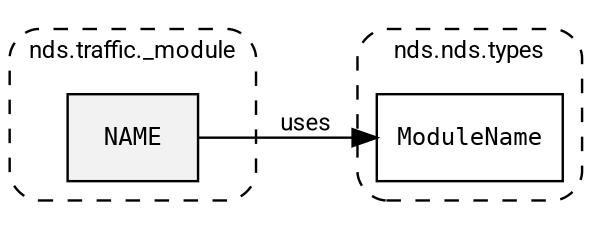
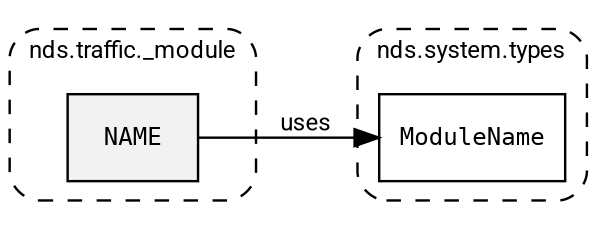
cluster "nds.nds.types": label "nds.nds.types" -> "nds.system.types"
